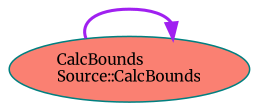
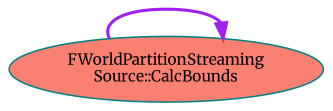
node "CalcBounds Source::CalcBounds": label "CalcBounds Source::CalcBounds" -> "FWorldPartitionStreaming Source::CalcBounds"
